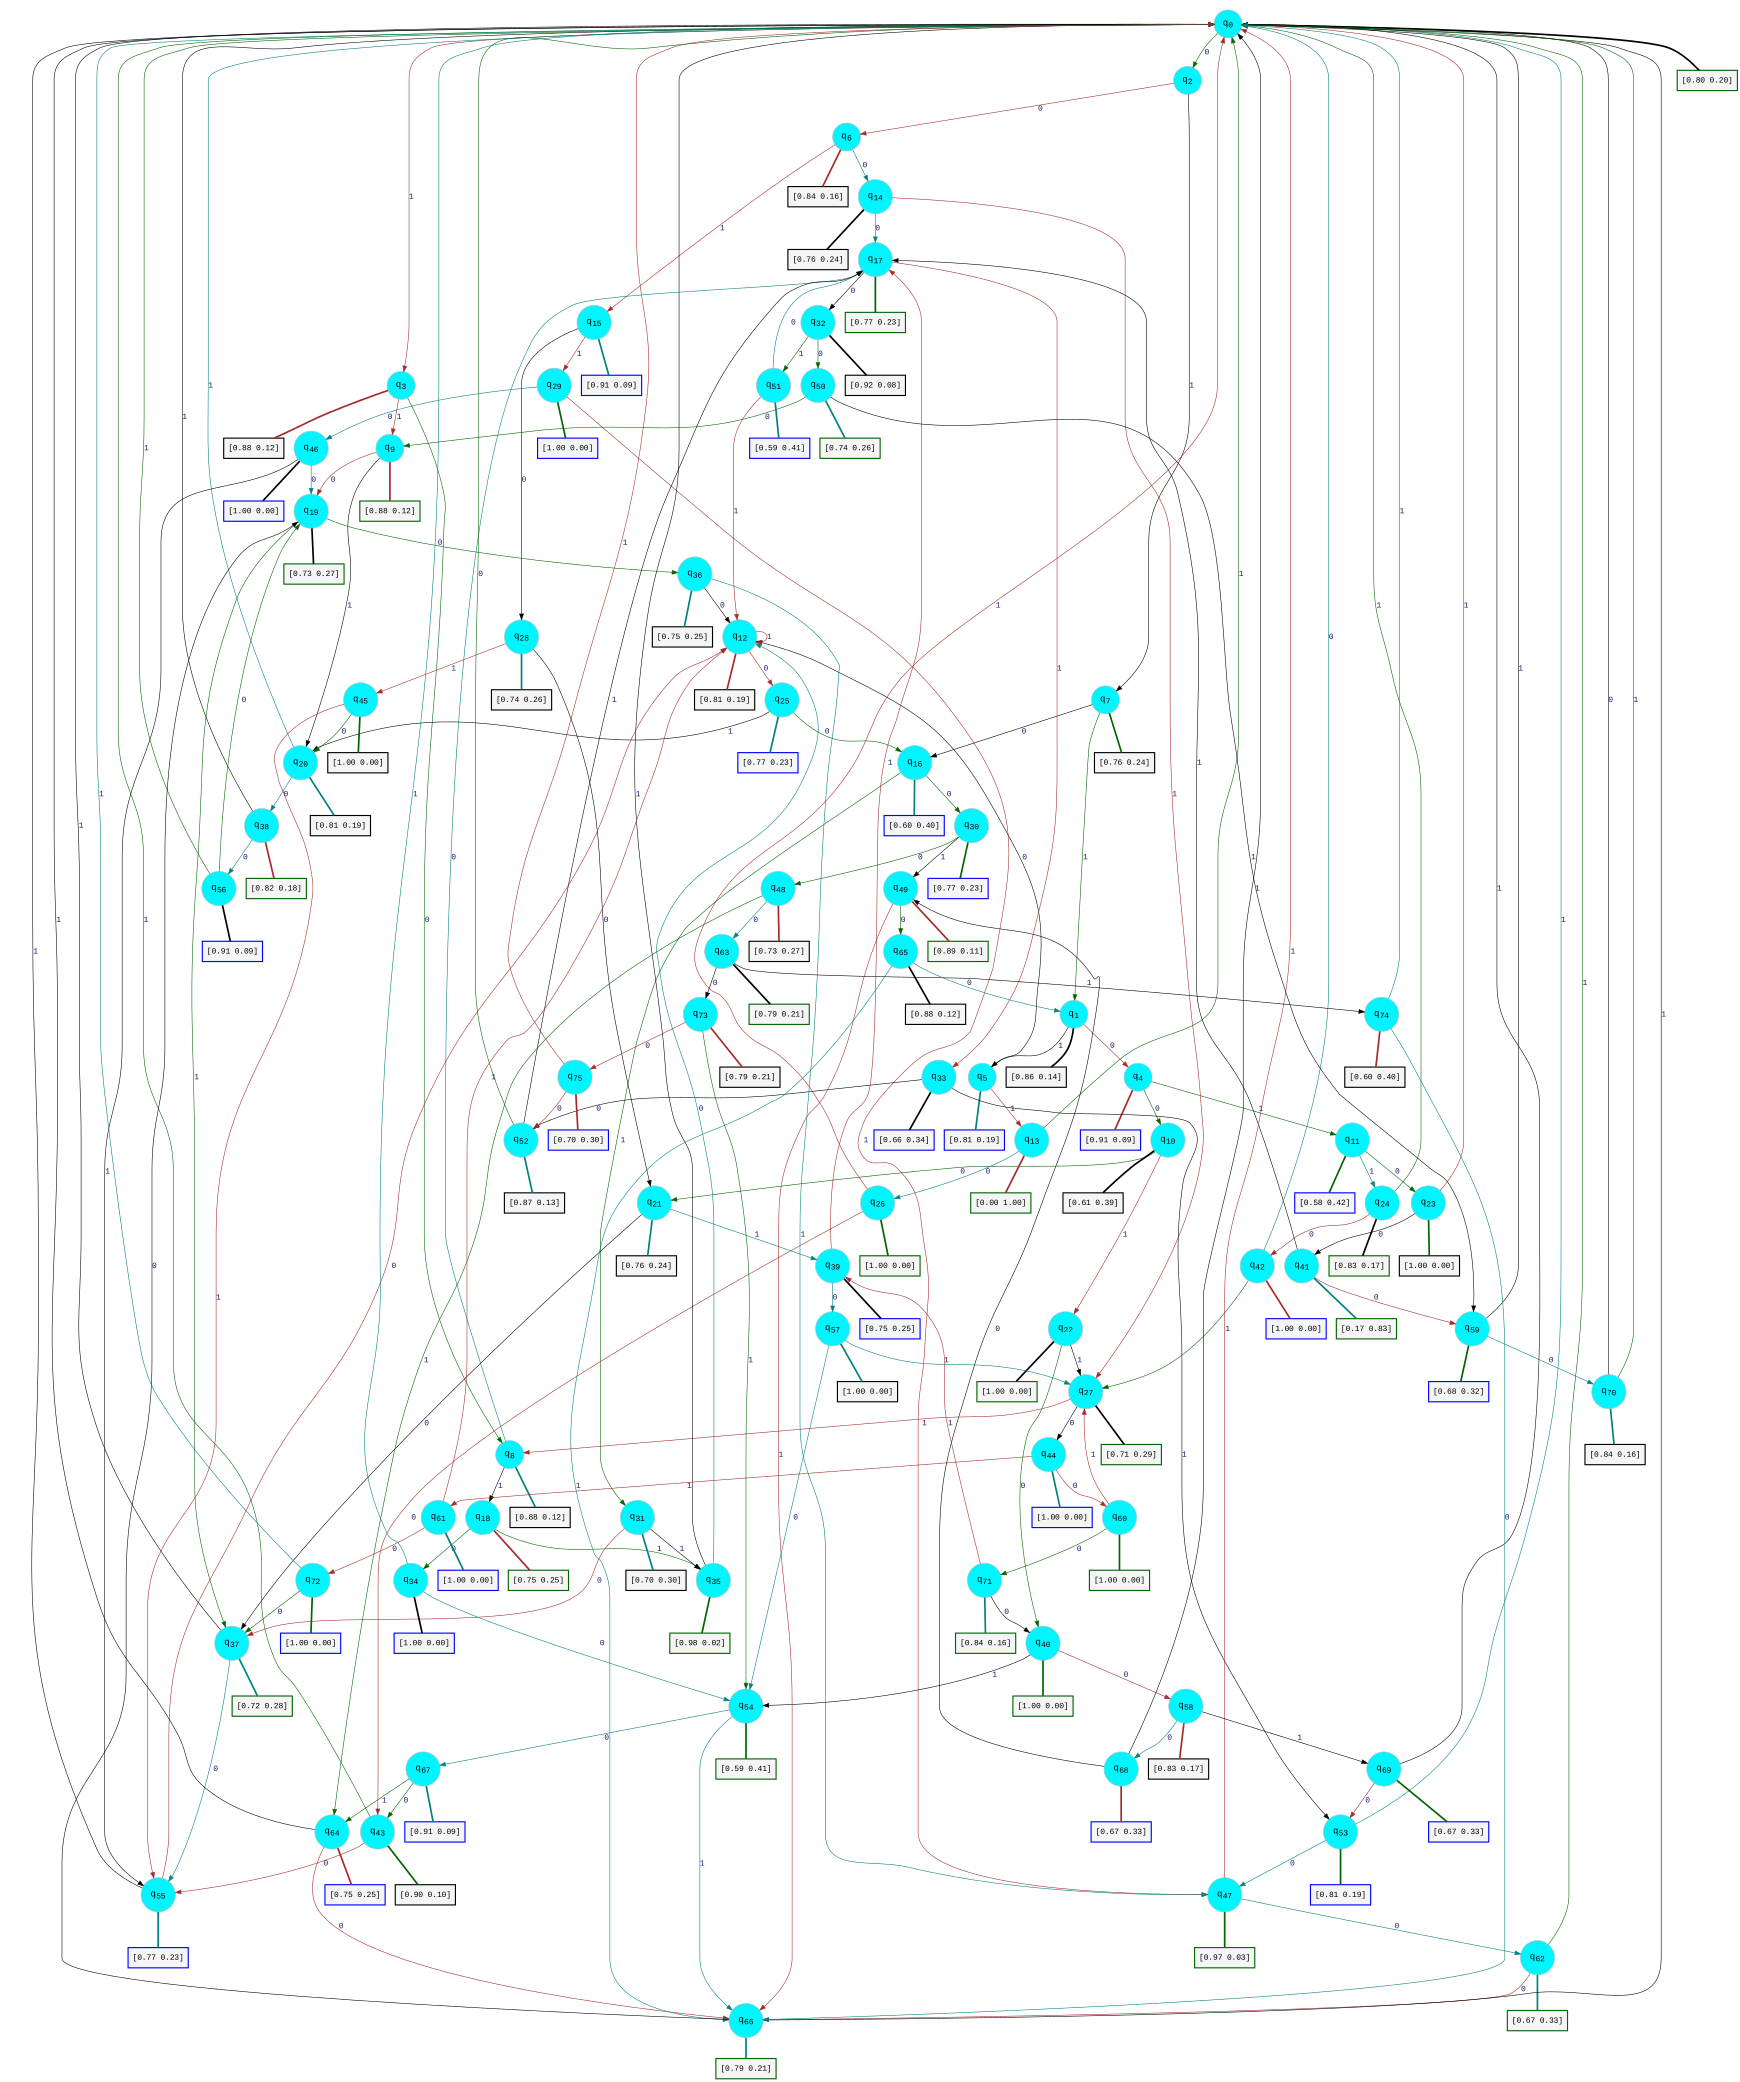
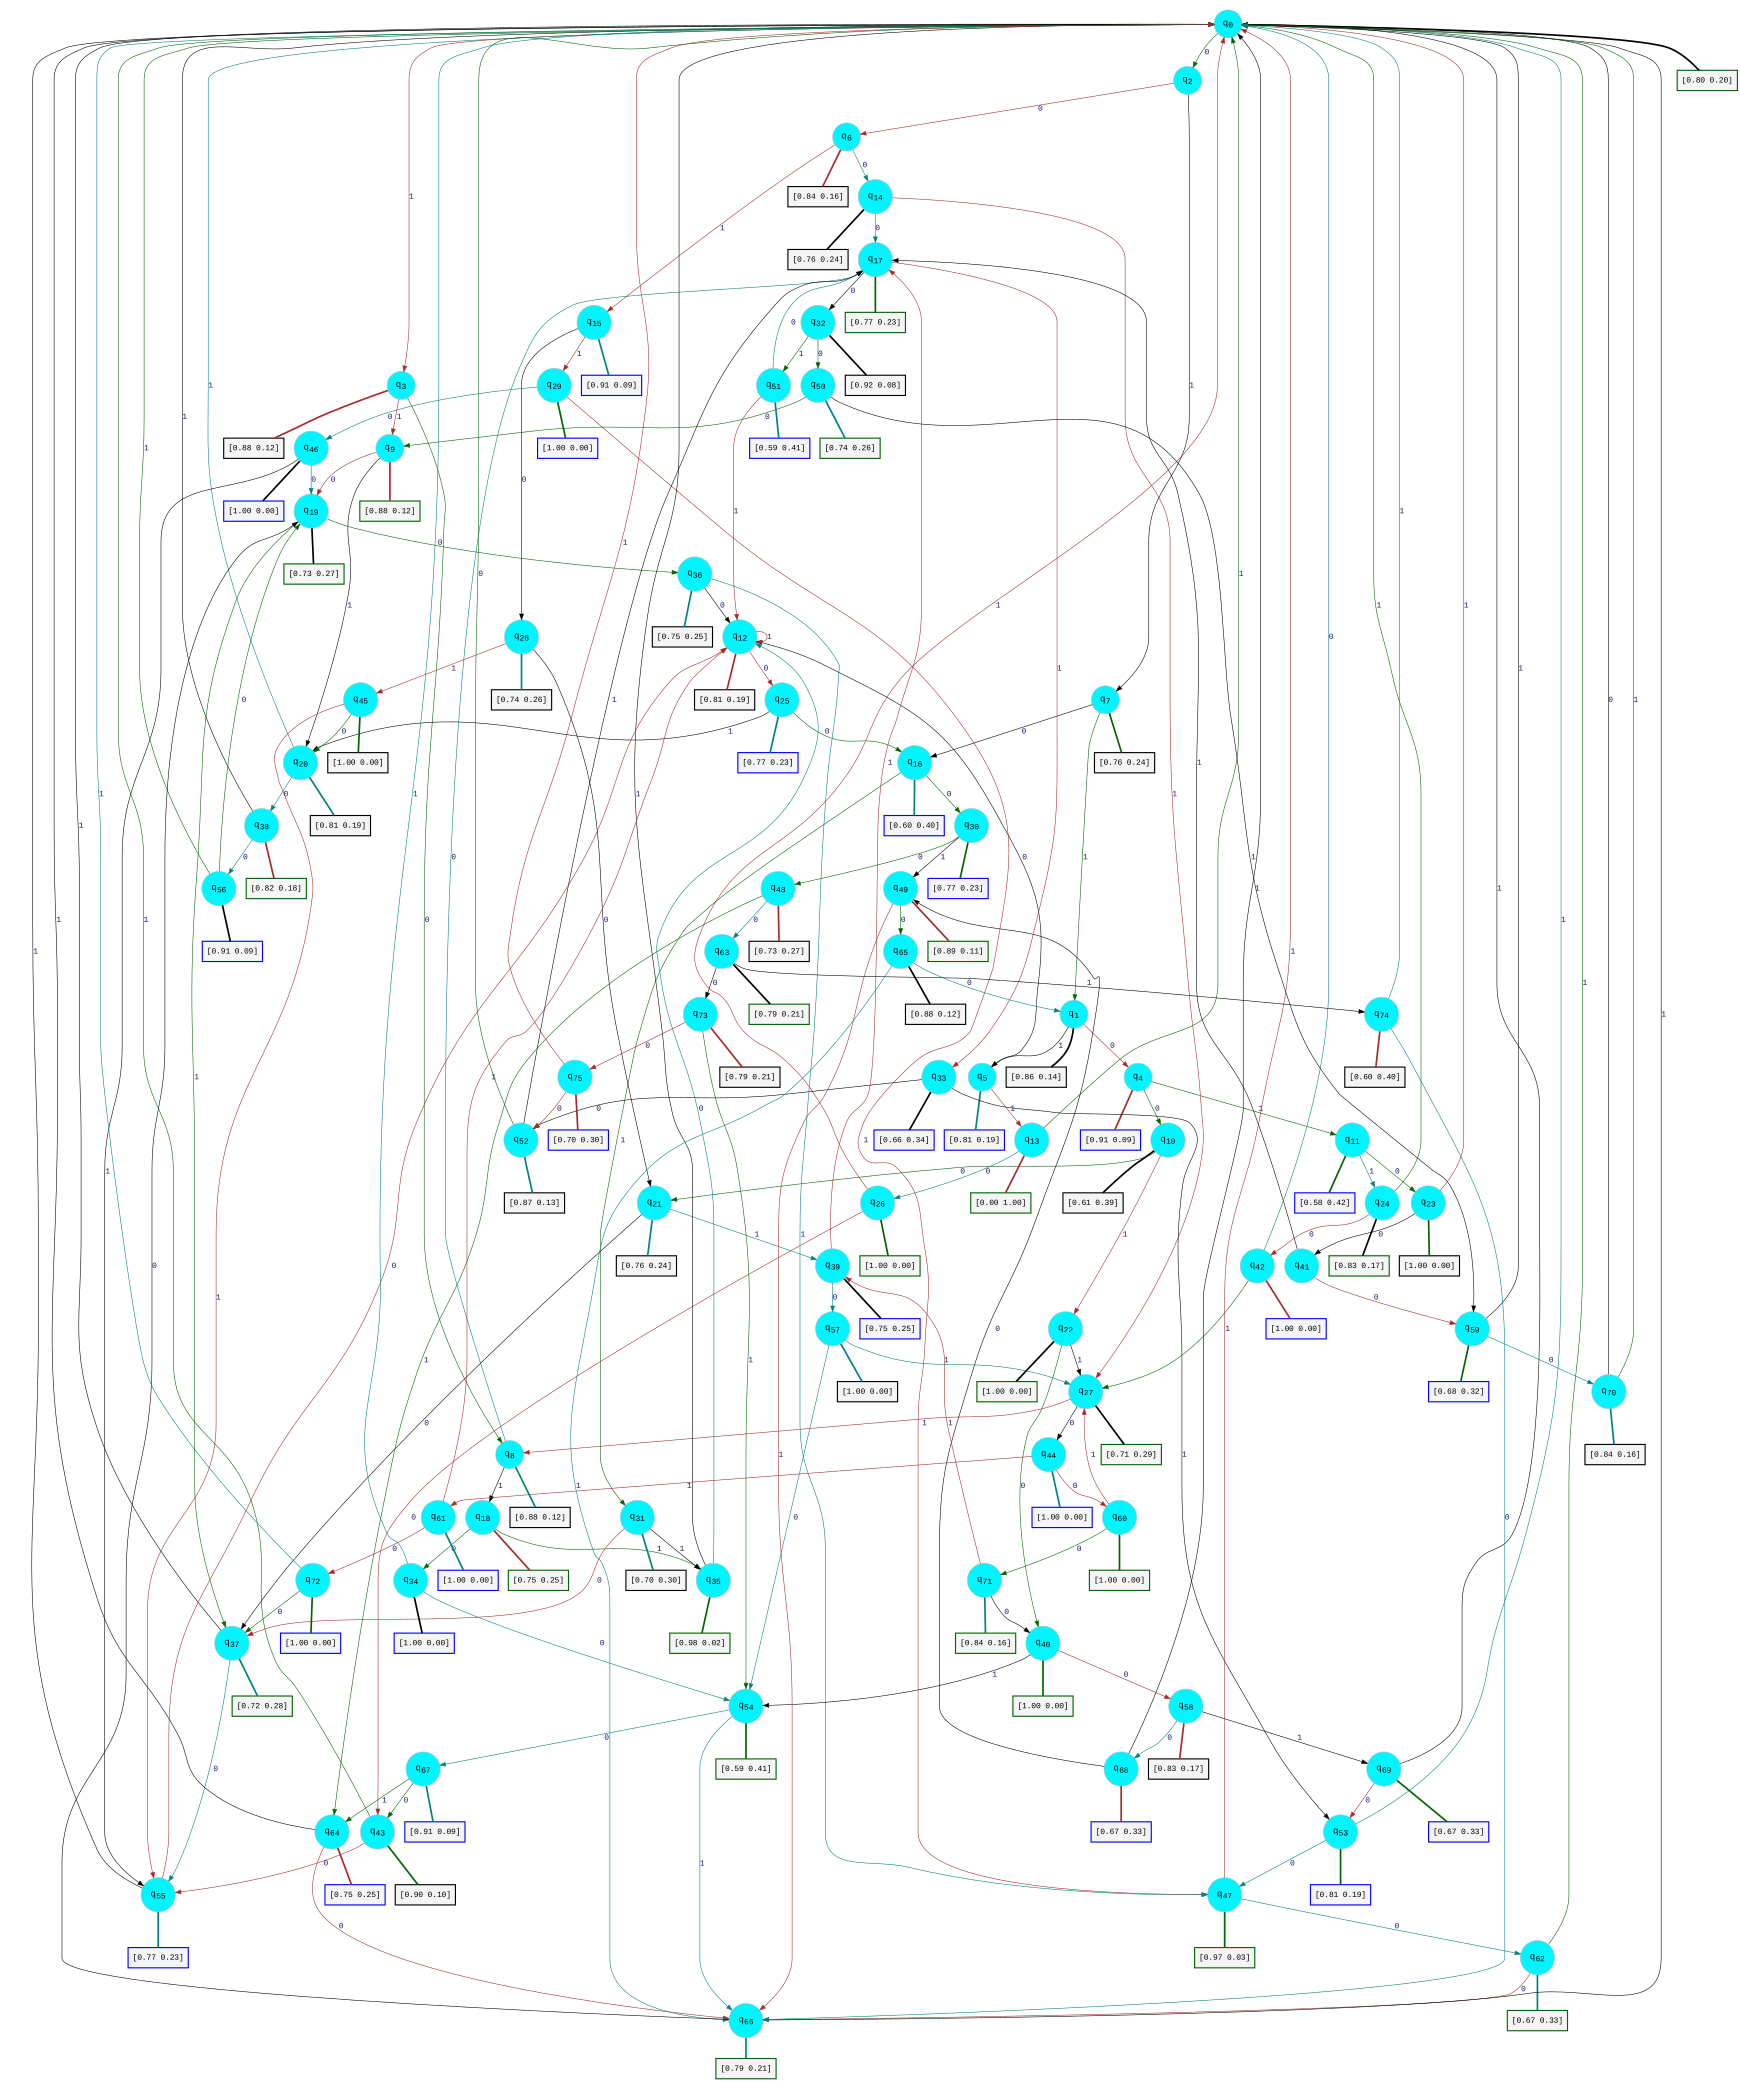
node "[0.17 0.83]": removed
